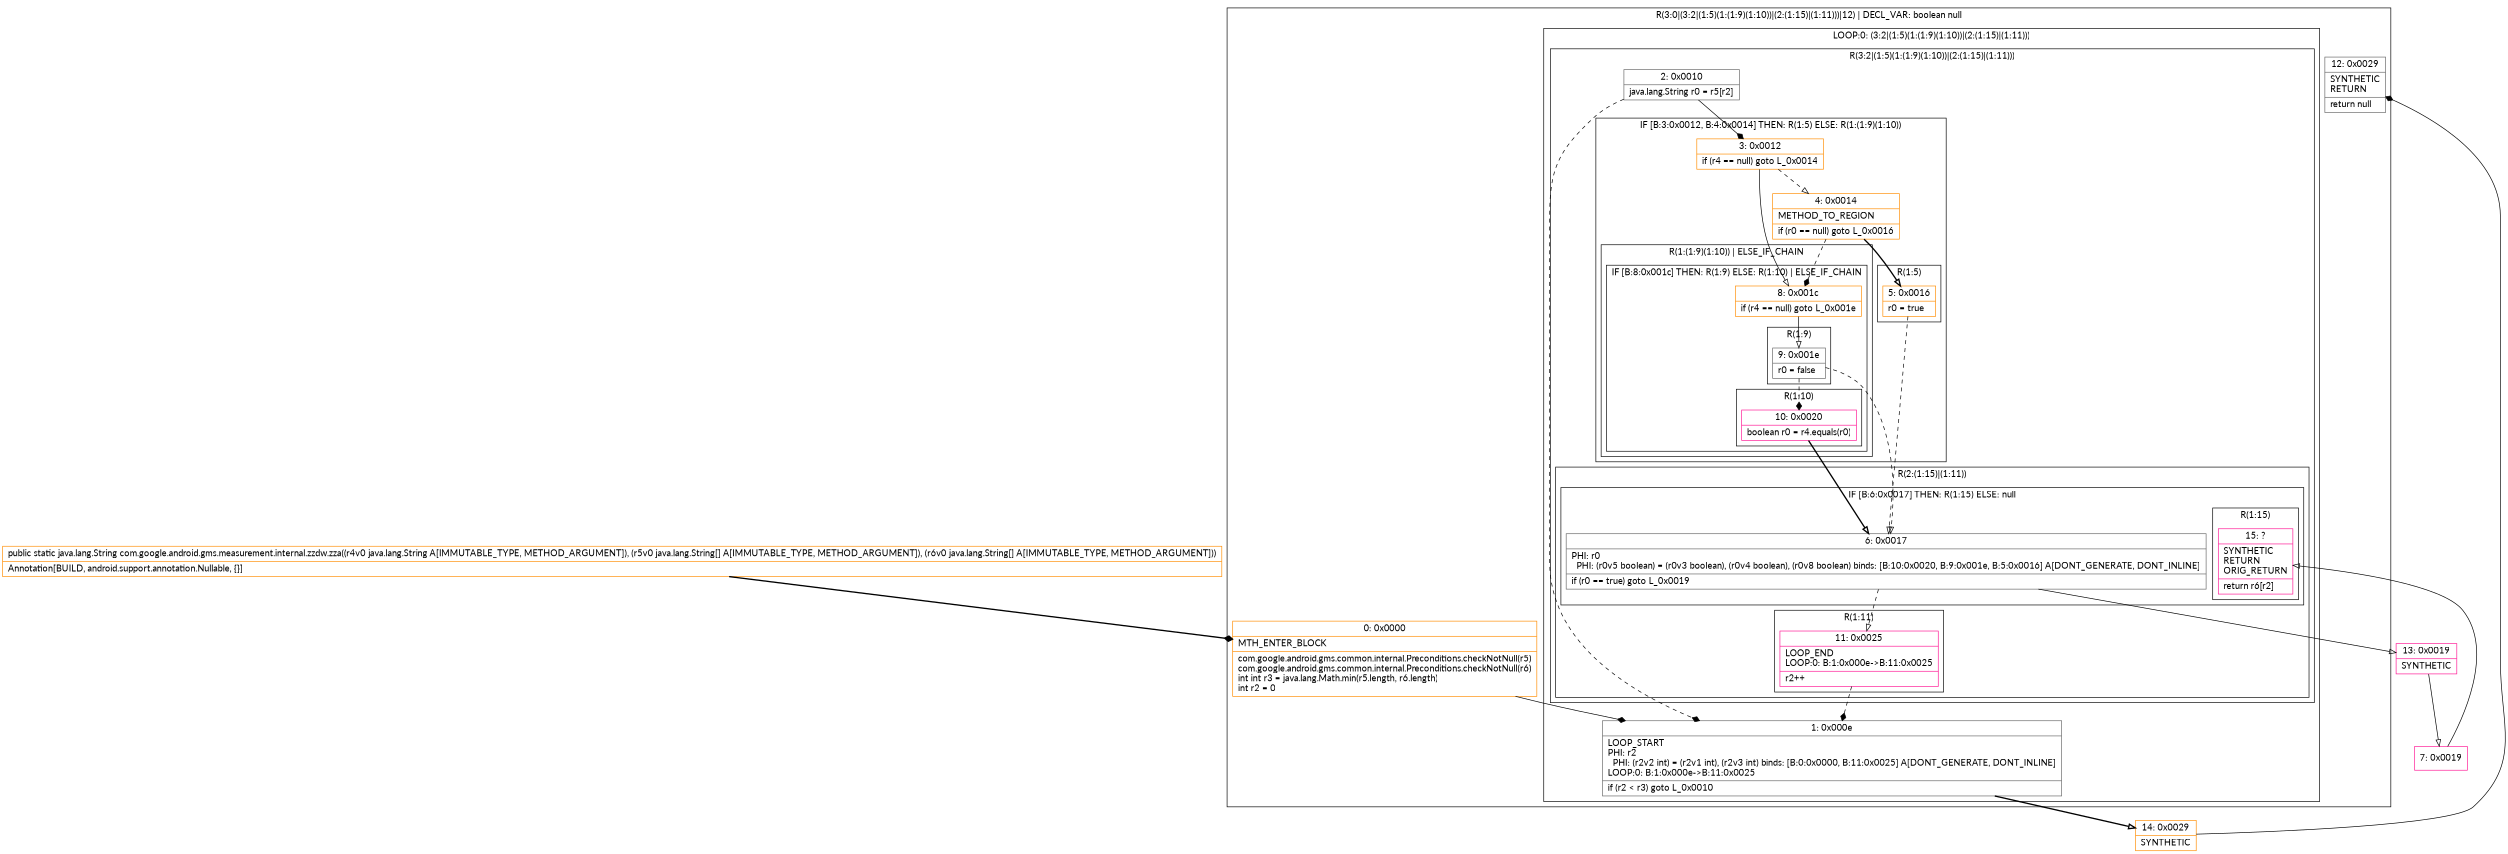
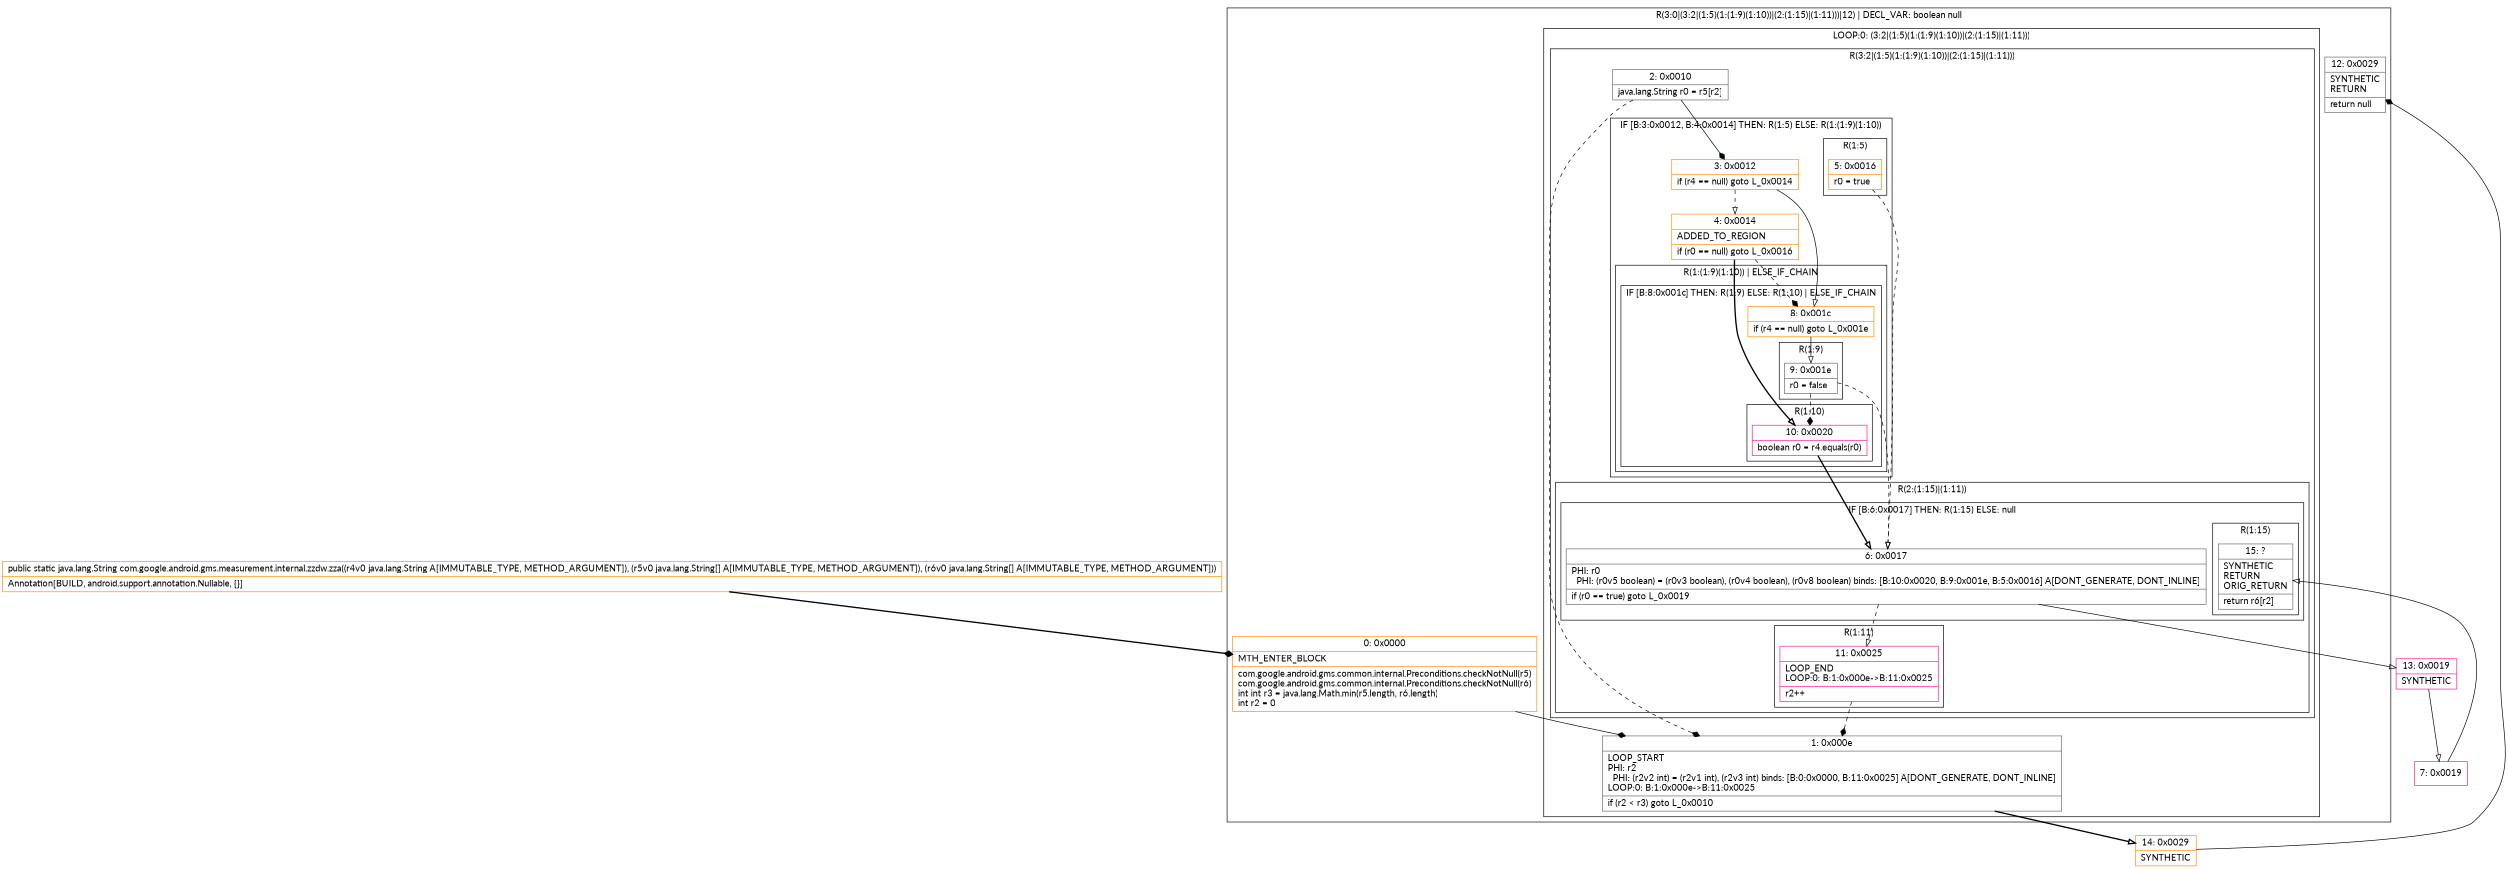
node "4: 0x0014": text "METHOD_TO_REGION" -> "ADDED_TO_REGION"
edge "4: 0x0014" -> "5: 0x0016": now "4: 0x0014" -> "10: 0x0020"
node "15: ?": color deeppink -> gray40
